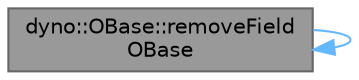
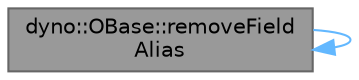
node "dyno::OBase::removeField OBase": label "dyno::OBase::removeField OBase" -> "dyno::OBase::removeField Alias"
